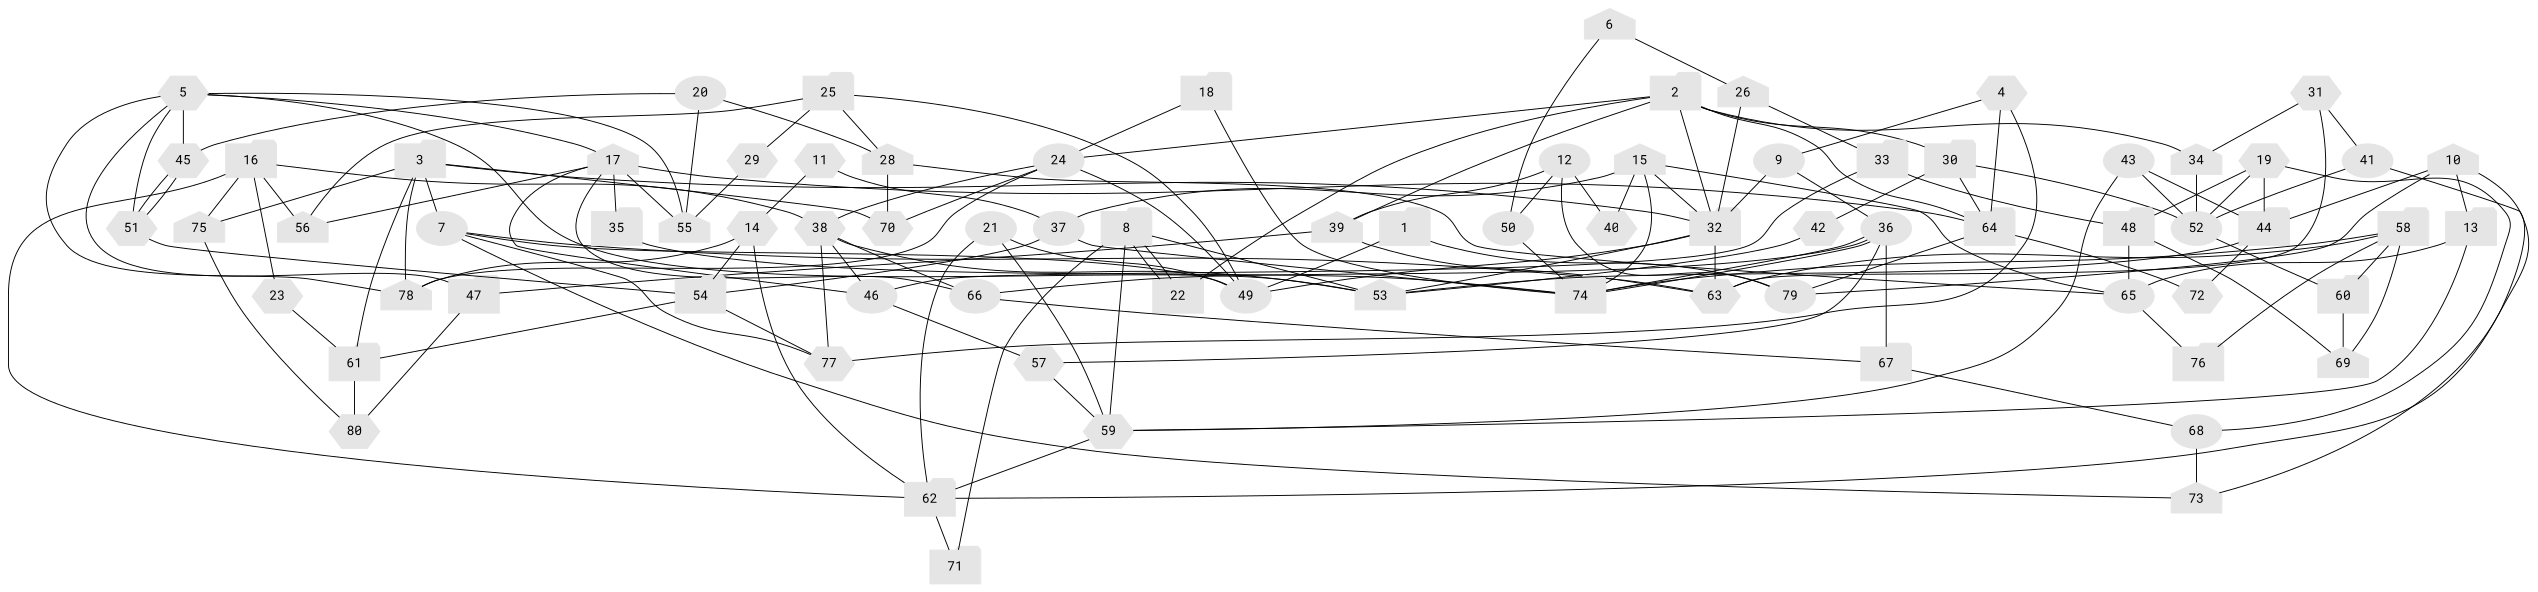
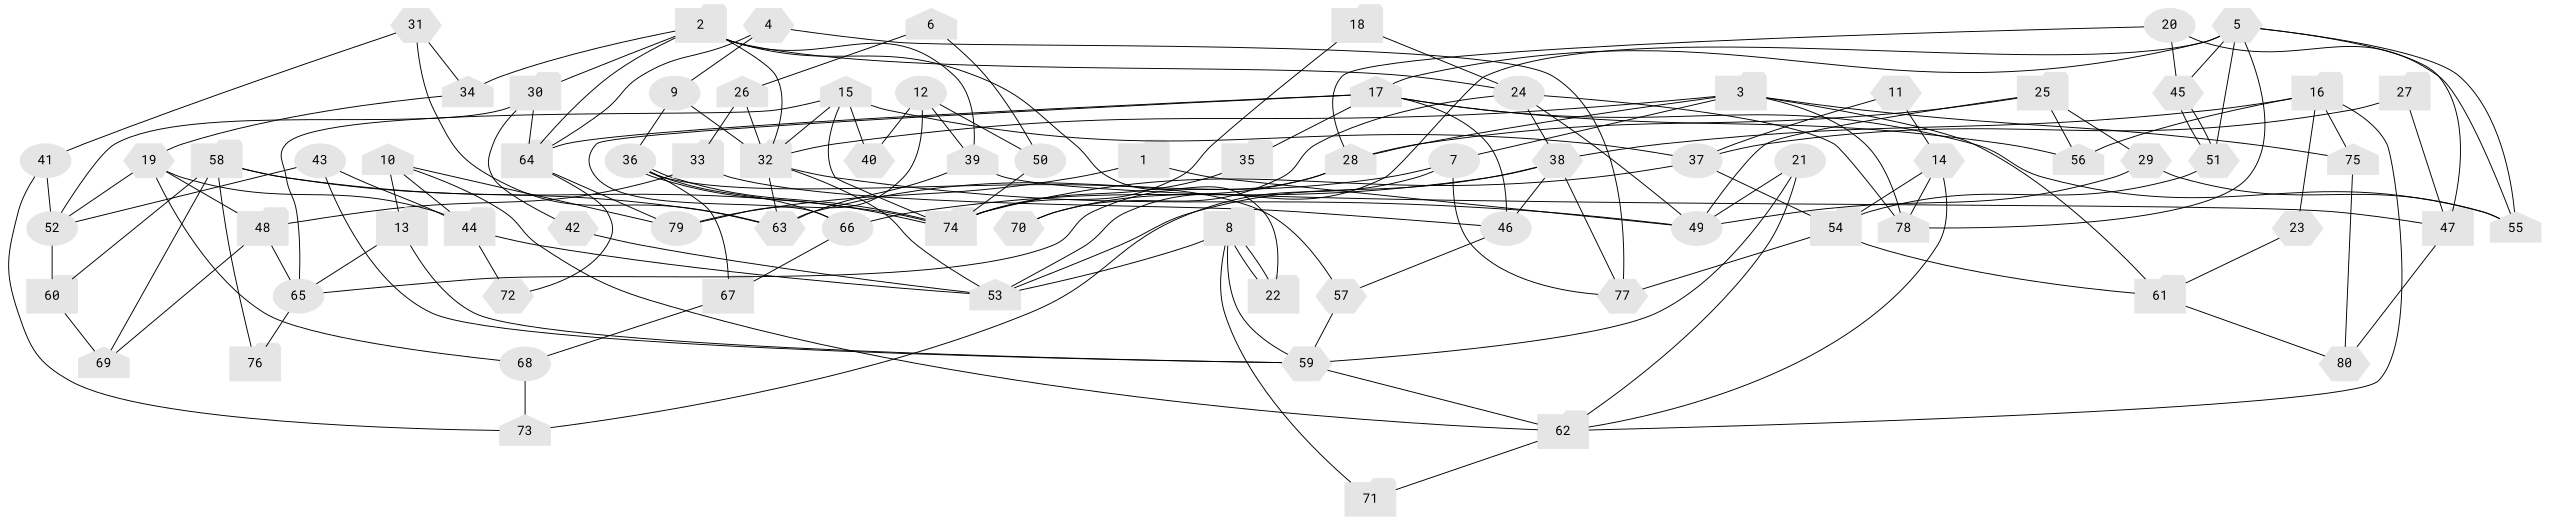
node "27": added
edge "34" -- "52": now "34" -- "19"
edge "3" -- "70": now "3" -- "28"
edge "7" -- "49": now "29" -- "49"
